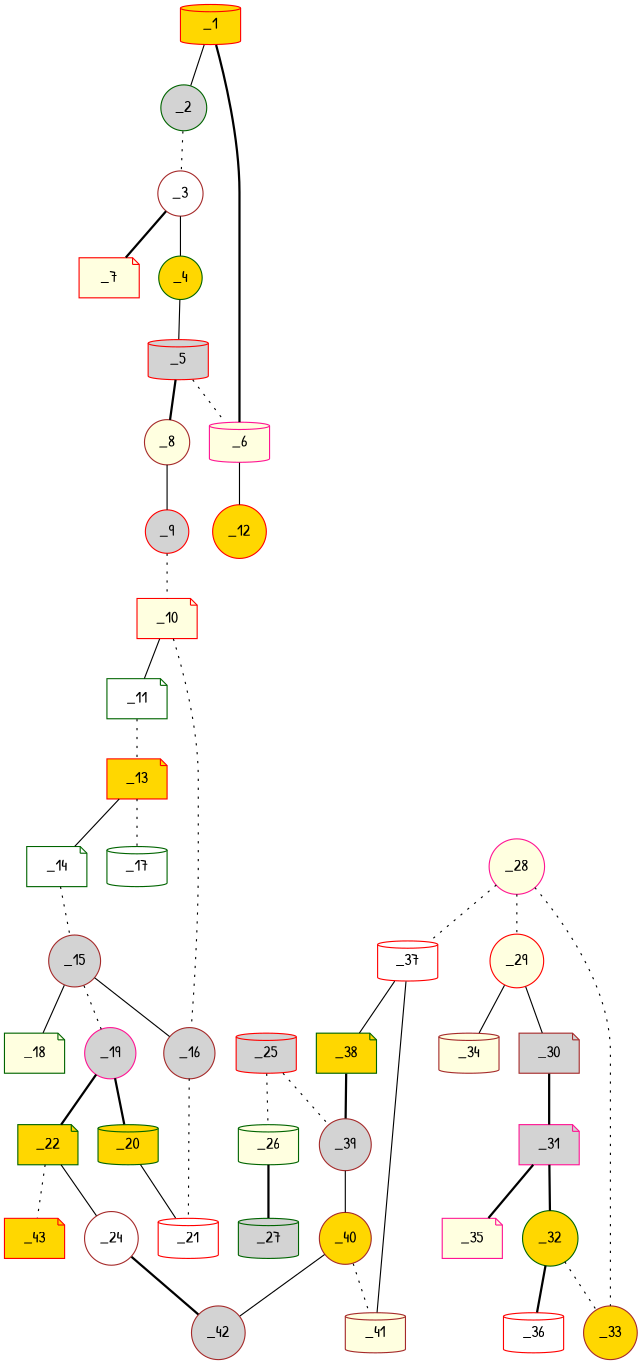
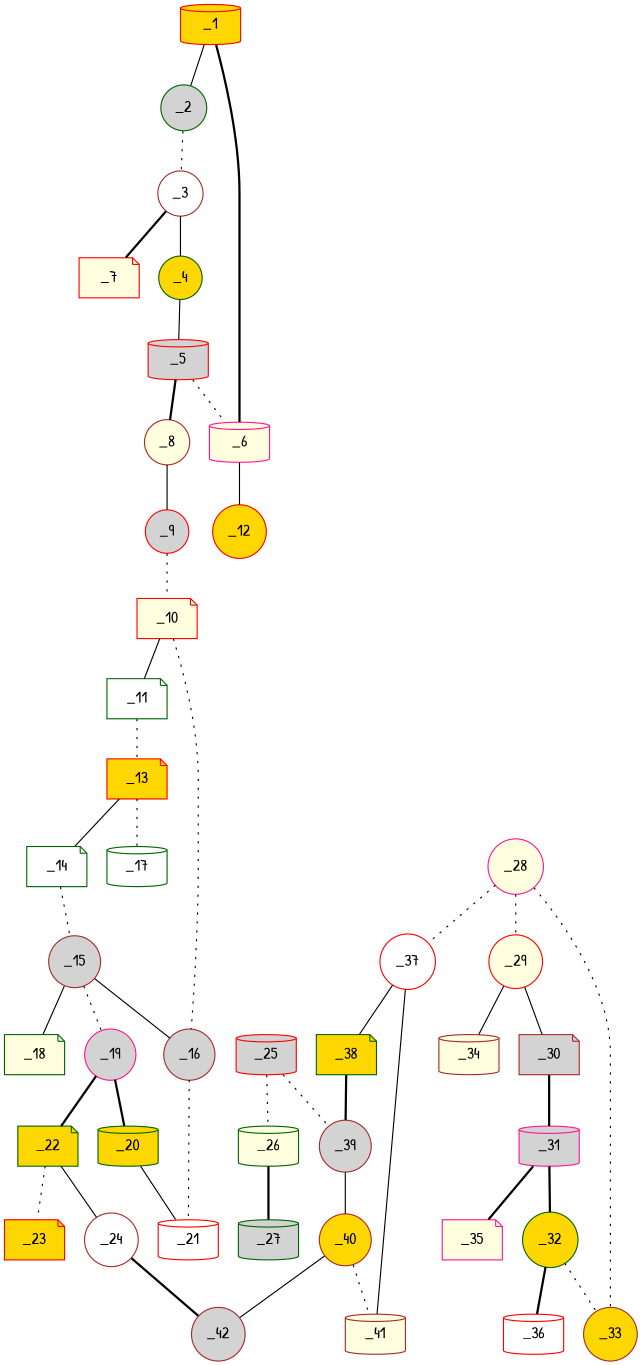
node "_37": shape cylinder -> circle
node "_31": shape note -> cylinder
node "_43": label "_43" -> "_23"
